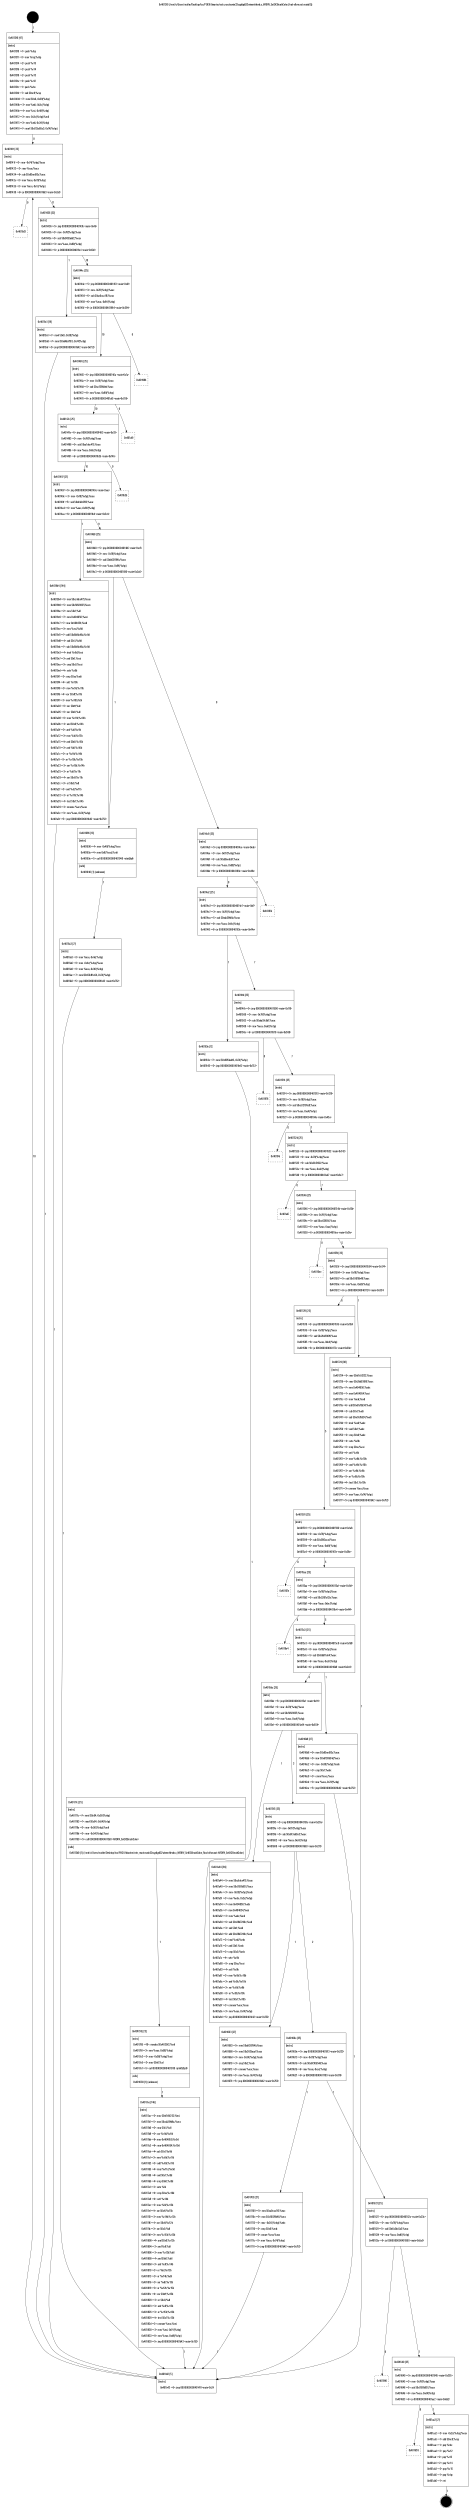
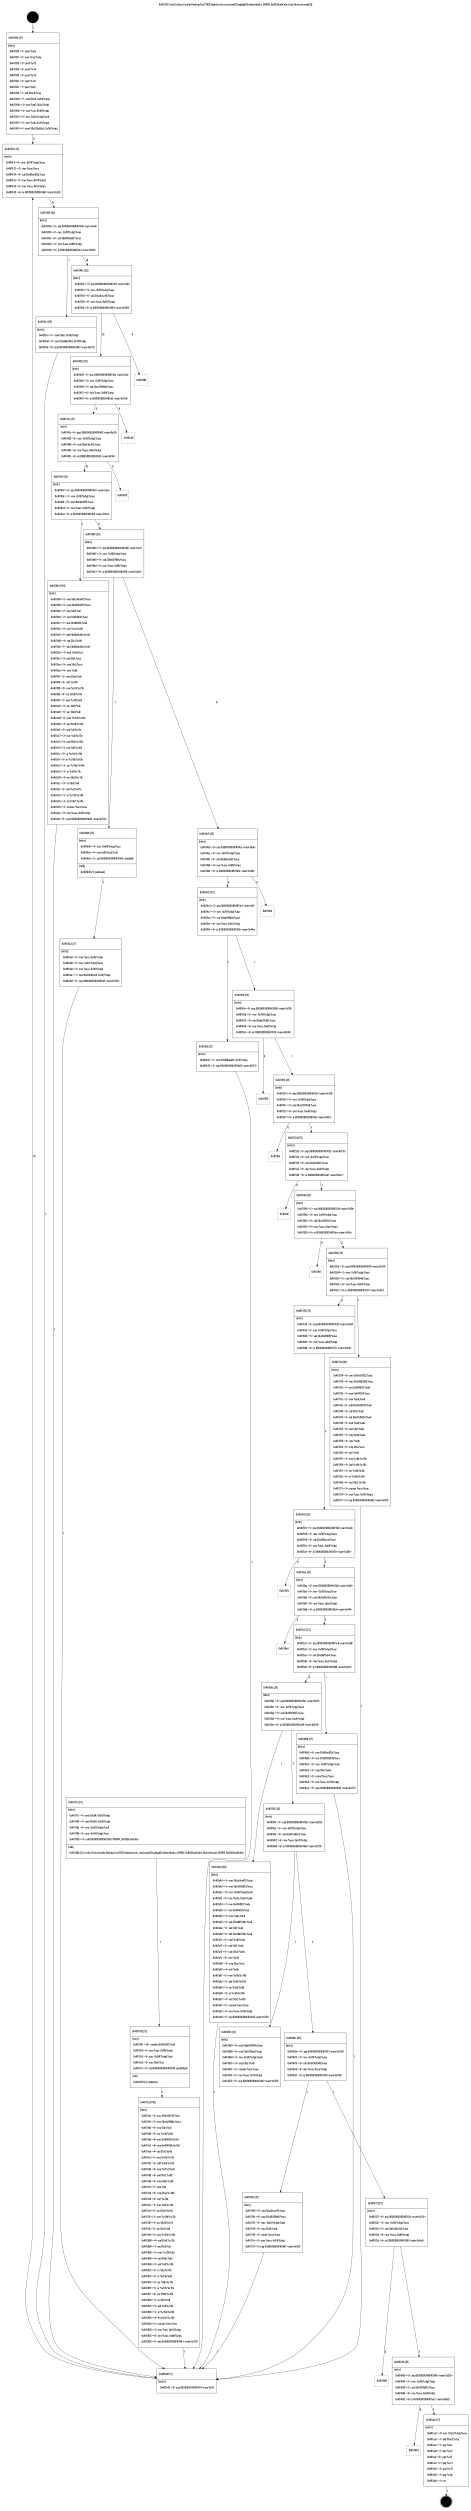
node "0x4016d3": removed
edge "0x401465 [25]" -> "0x40147e [25]": label " 10" -> " 5"
edge "0x401a44 [94]" -> "0x401b42 [5]": added, label "1"
